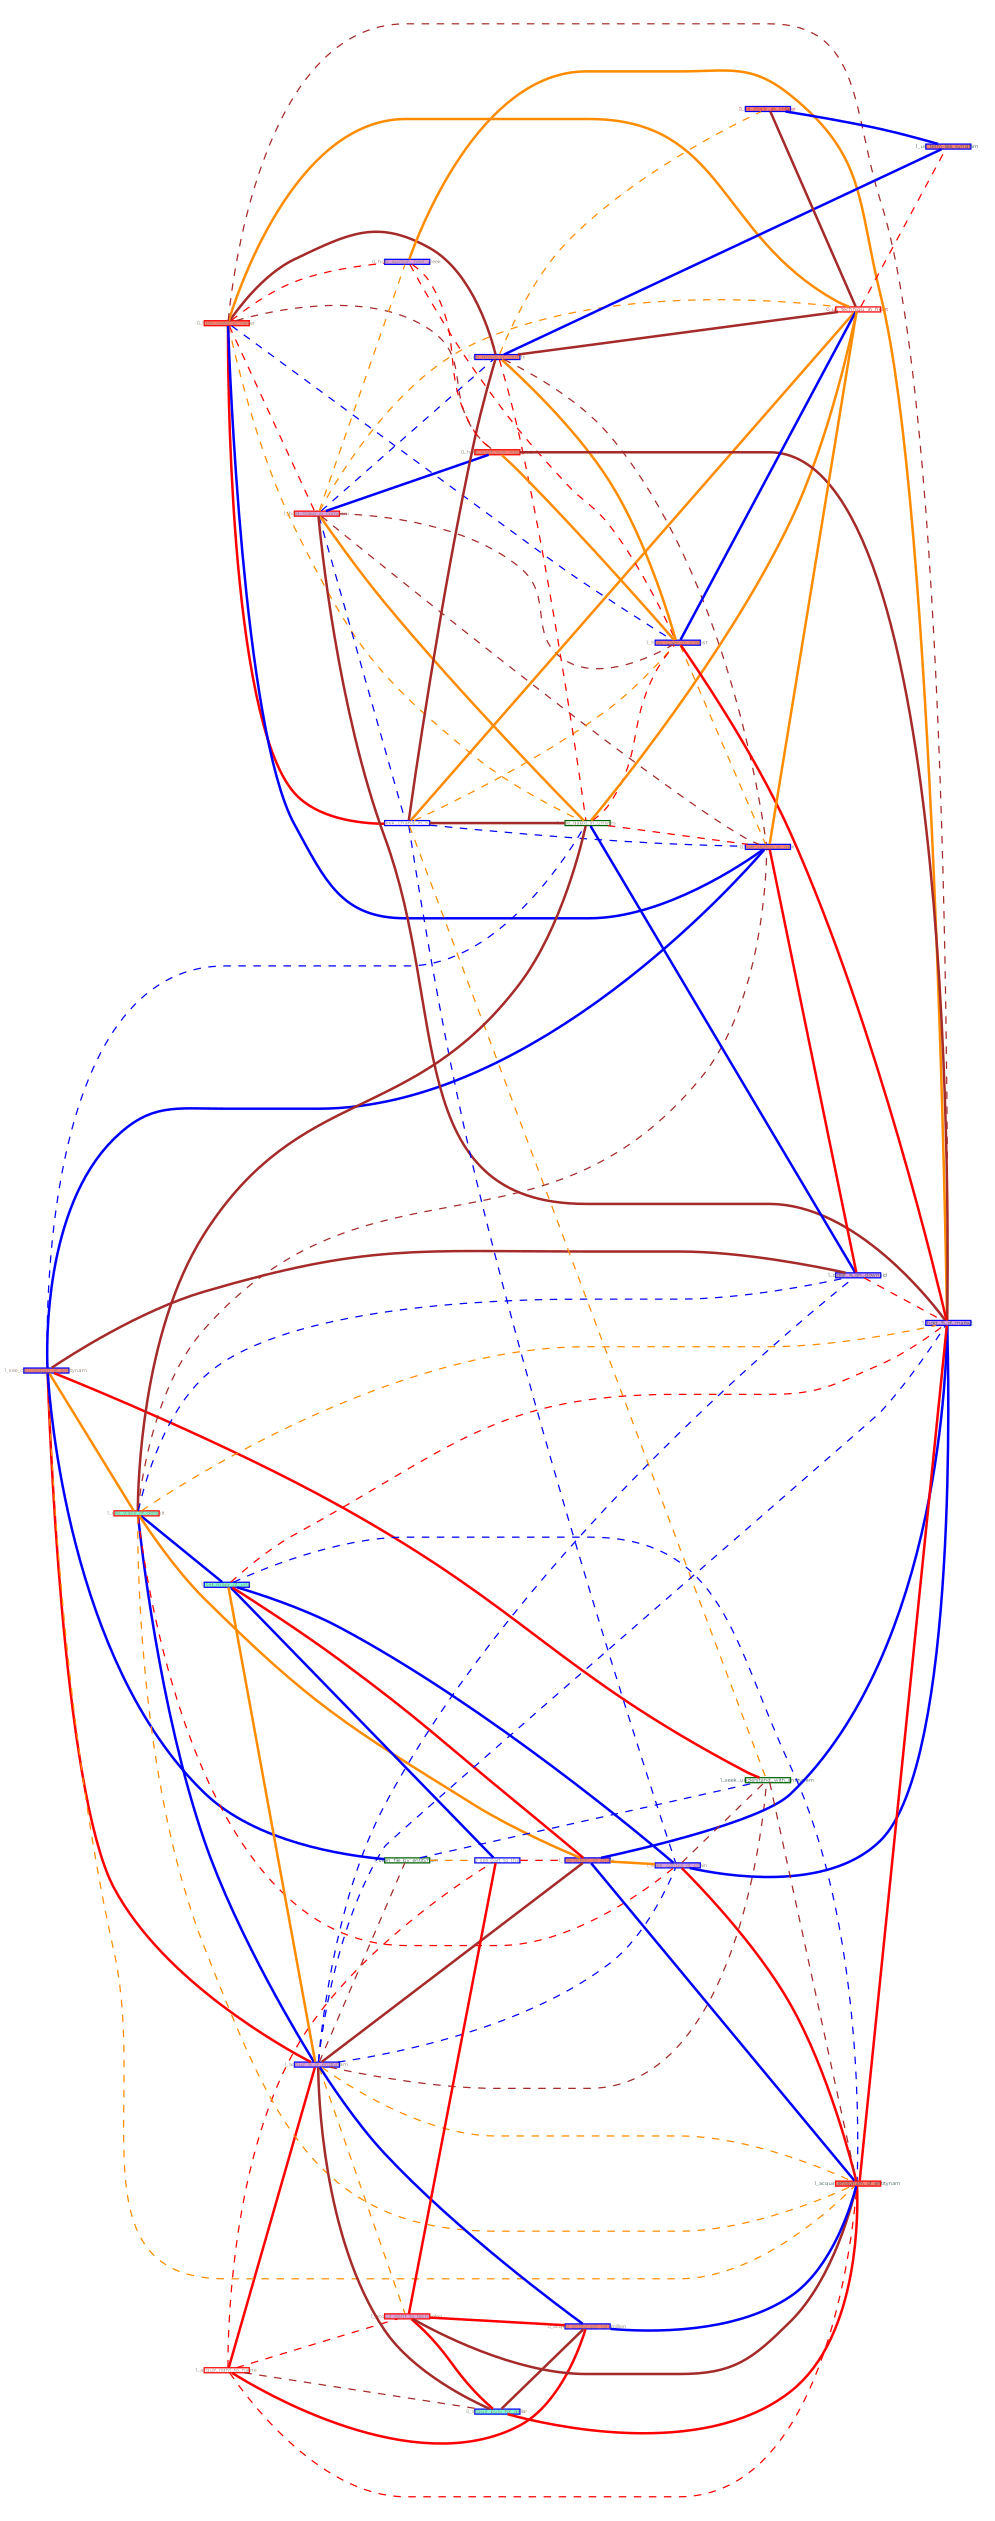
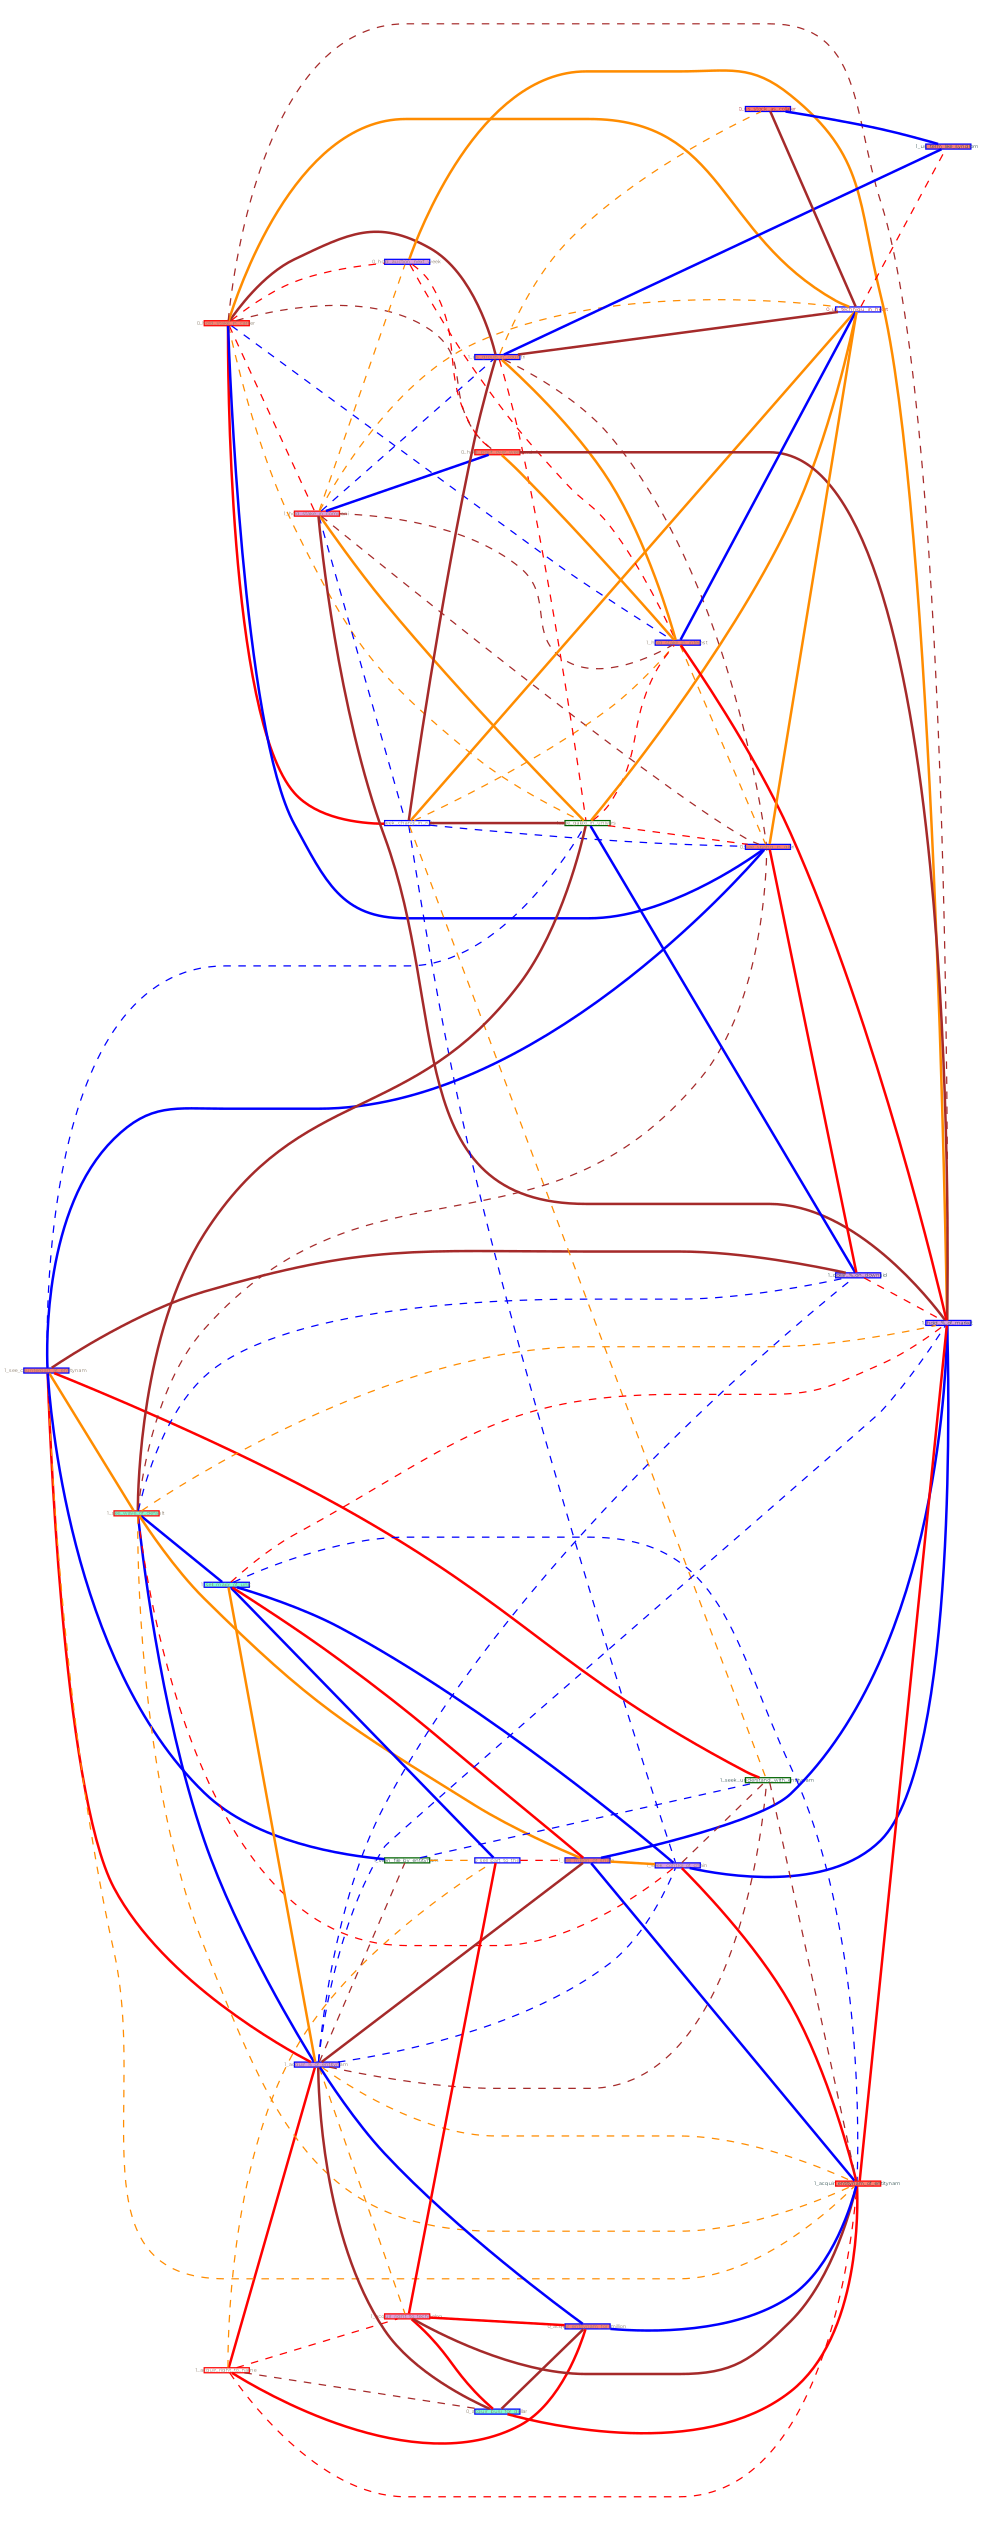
node "0_us_techniqu_in_heart": color red -> blue
edge "0_sell_part_to_the" -- "1_acquir_right_to_name": color red -> darkorange
